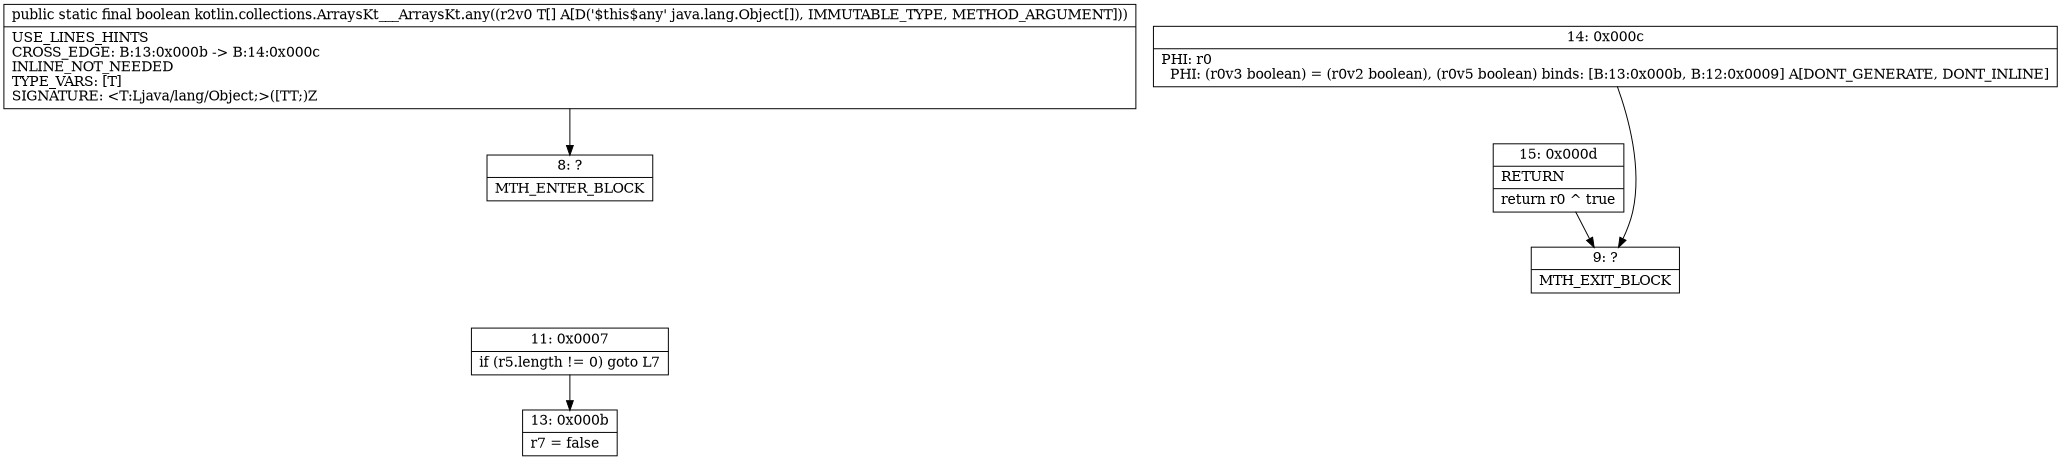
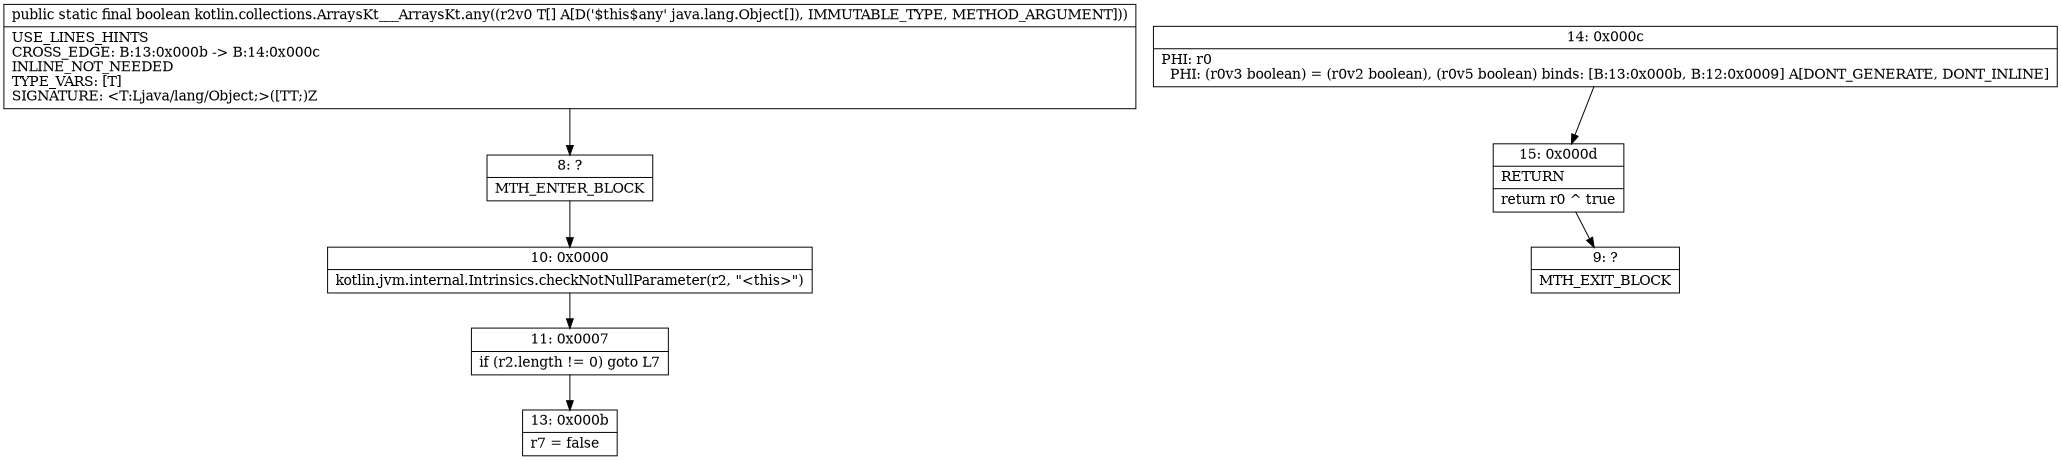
edge "14: 0x000c" -> "9: ?": now "14: 0x000c" -> "15: 0x000d"
node "10: 0x0000": added
node "11: 0x0007": text "if (r5.length != 0) goto L7" -> "if (r2.length != 0) goto L7"
